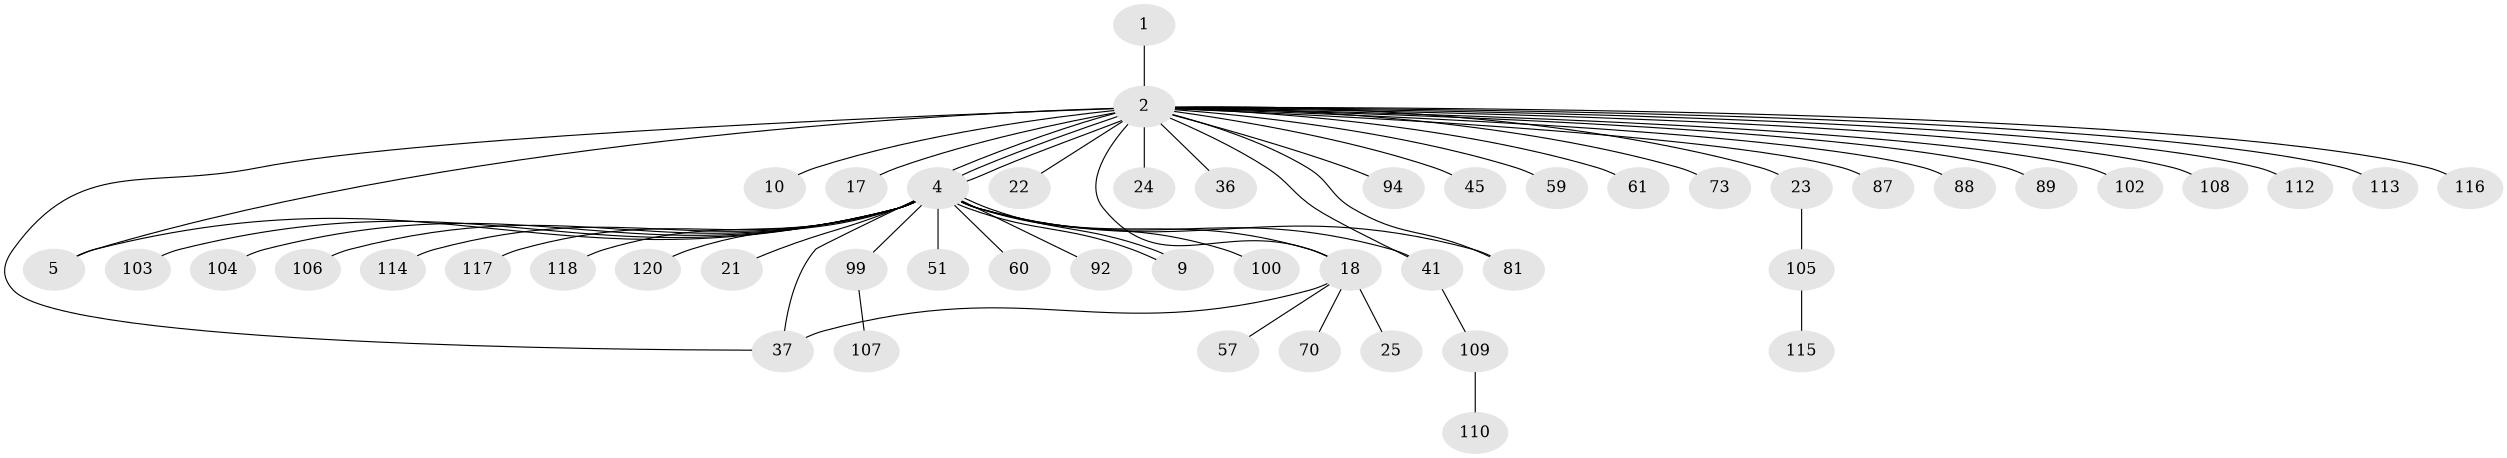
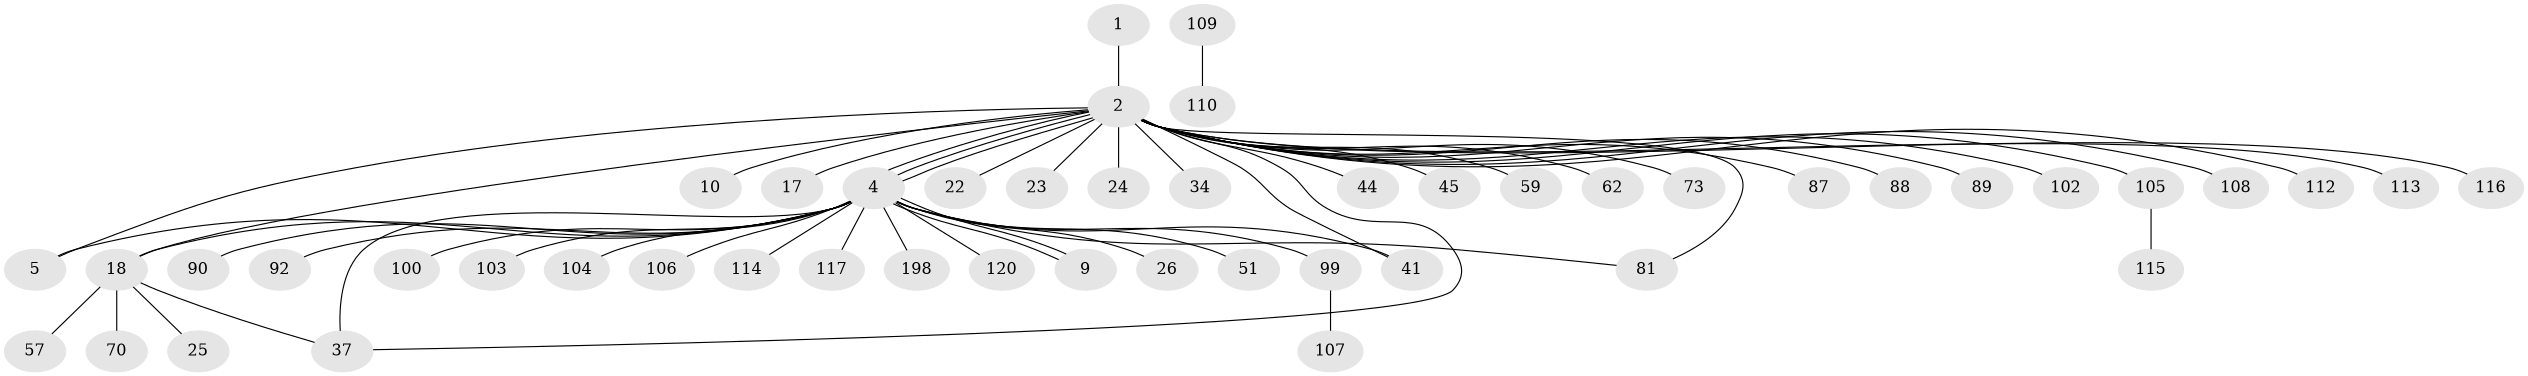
node "36": label "36" -> "34"
node "94": label "94" -> "44"
node "61": label "61" -> "62"
edge "23" -- "105": now "2" -- "105"
node "118": label "118" -> "198"
node "21": label "21" -> "26"
node "60": label "60" -> "90"
edge "41" -- "109": removed
